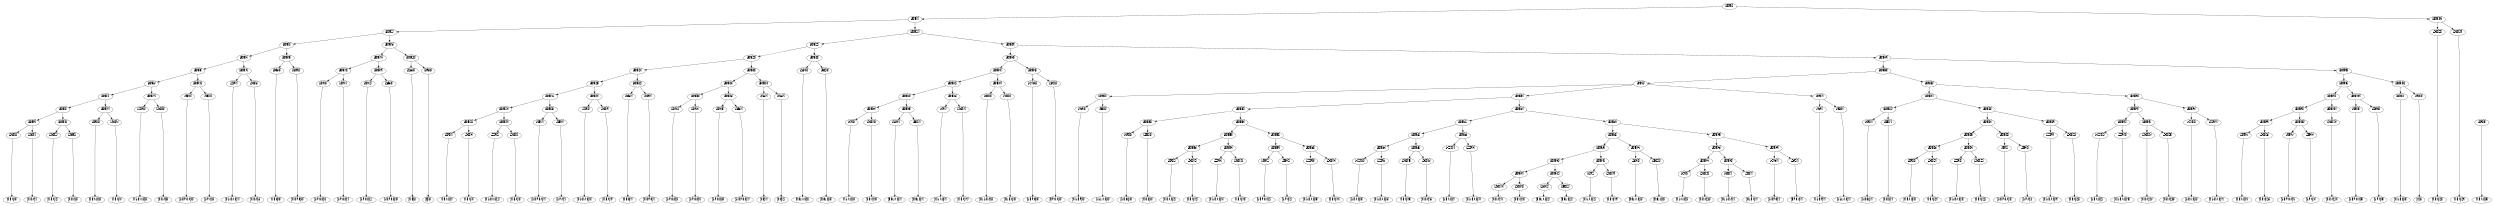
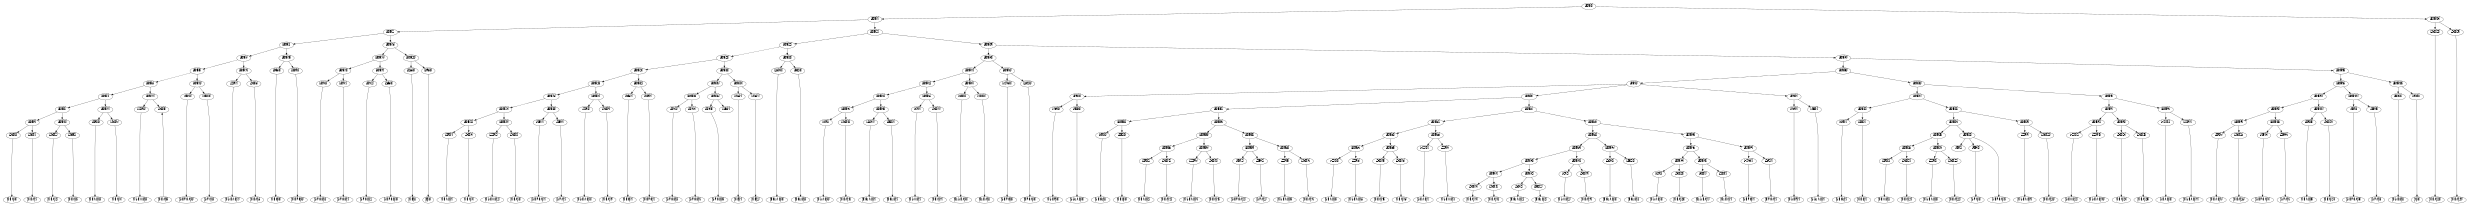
edge "L5315(101)" -> "L3893(5)": added
node "L2057(3)": label "L2057(3)" -> "L9057(3)"
edge "L2408(5)" -> "[C  E  A](5)": reversed
edge "L1051(3)" -> "[D  E  F  G  A](3)": now "L5315(88)" -> "[D  E  F  G  A](3)"
node "[D  E  F  G  B](1)": removed
